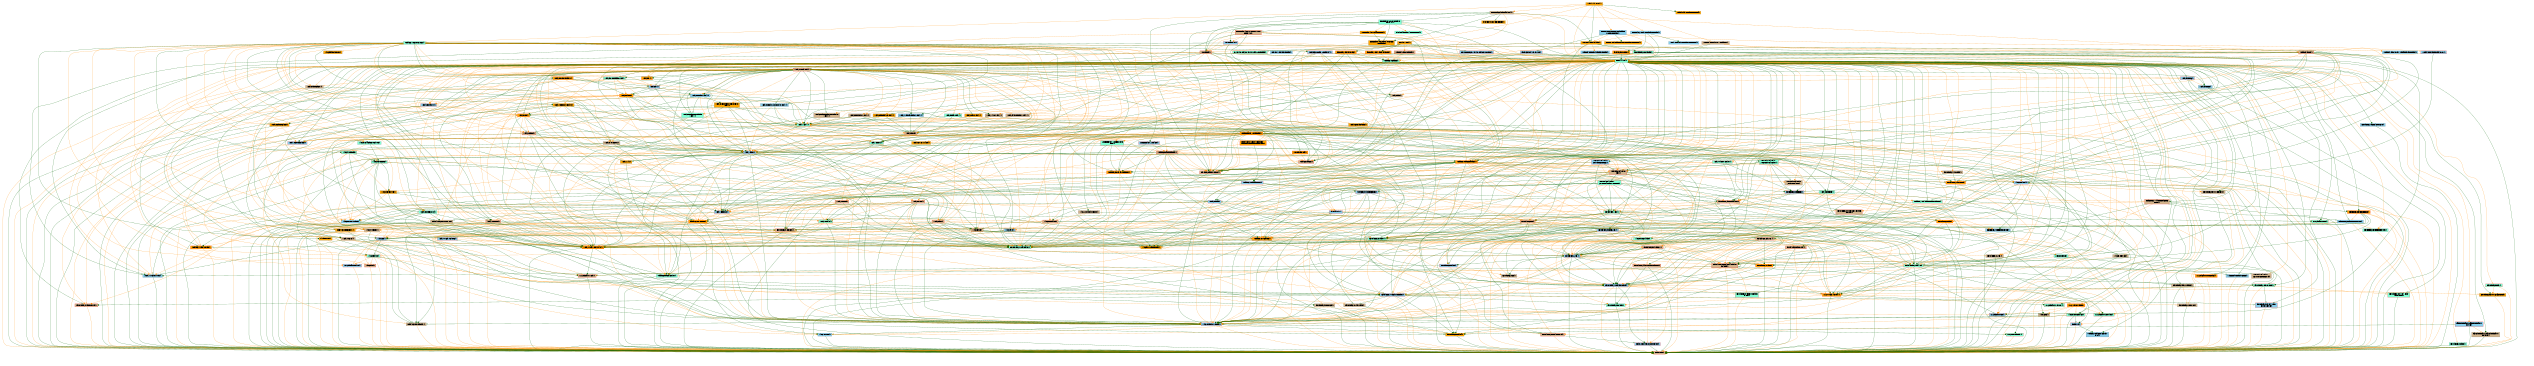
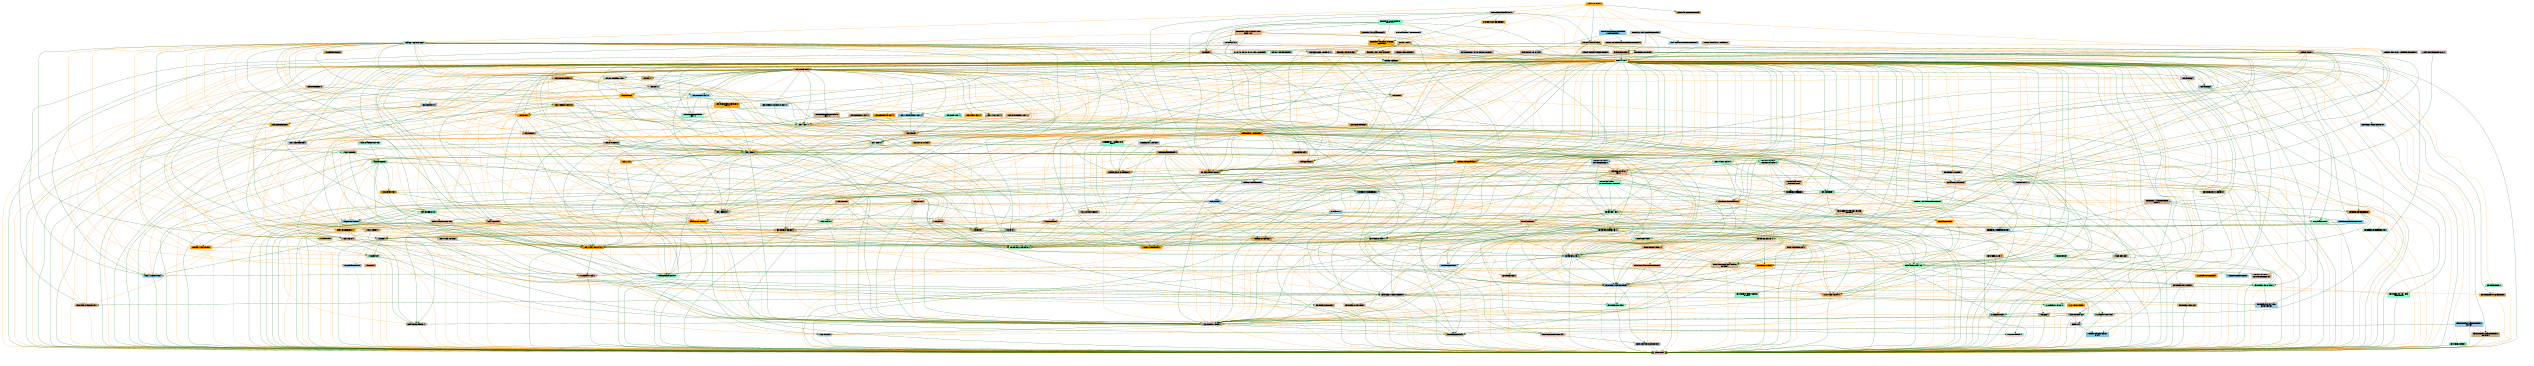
edge "AssetRegistry/AssetData.h" -> "Logging/LogCategory.h": color darkgreen -> darkorange
node "Serialization/TestUndeclared ScriptStructObjectReferences.h": removed
